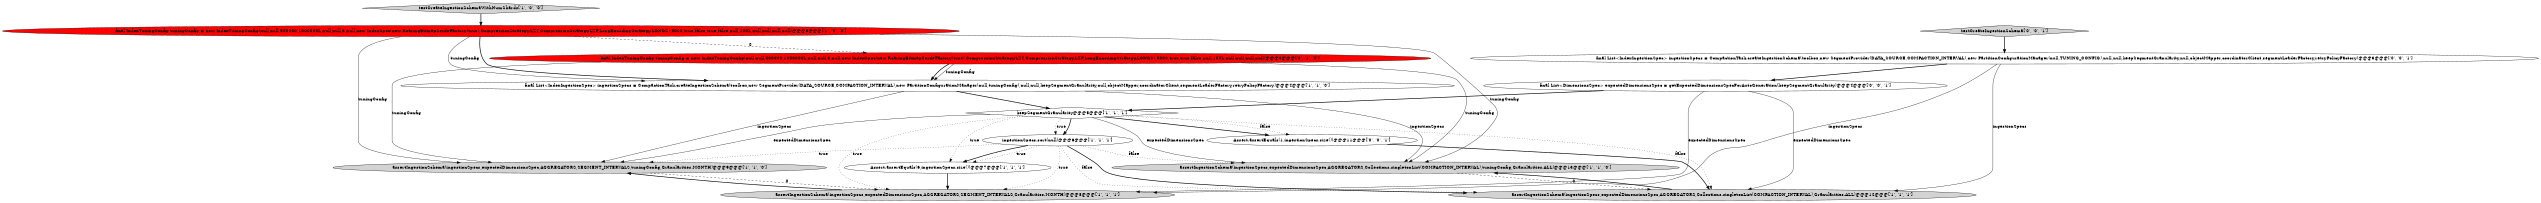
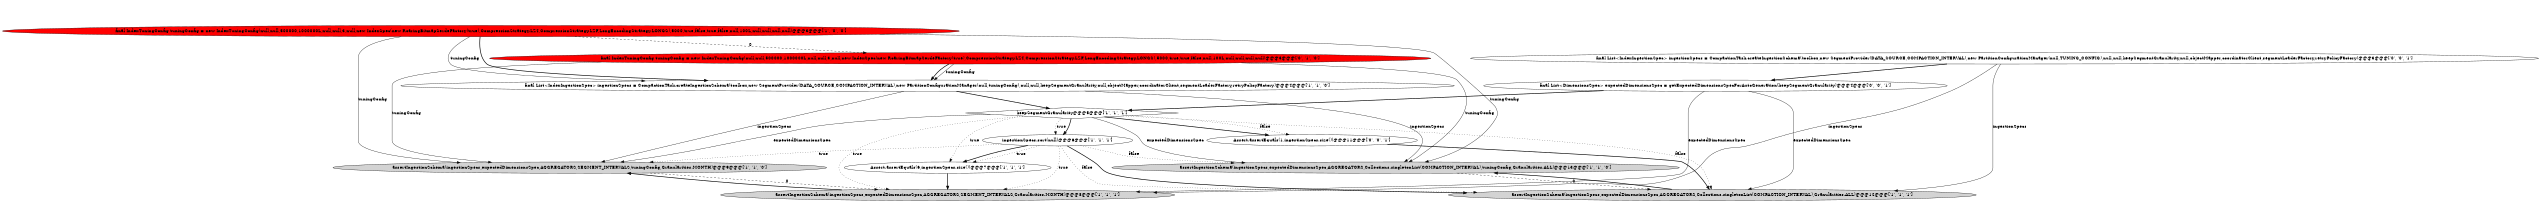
node "testCreateIngestionSchemaWithNumShards['1', '0', '0']": removed
node "testCreateIngestionSchema['0', '0', '1']": removed
